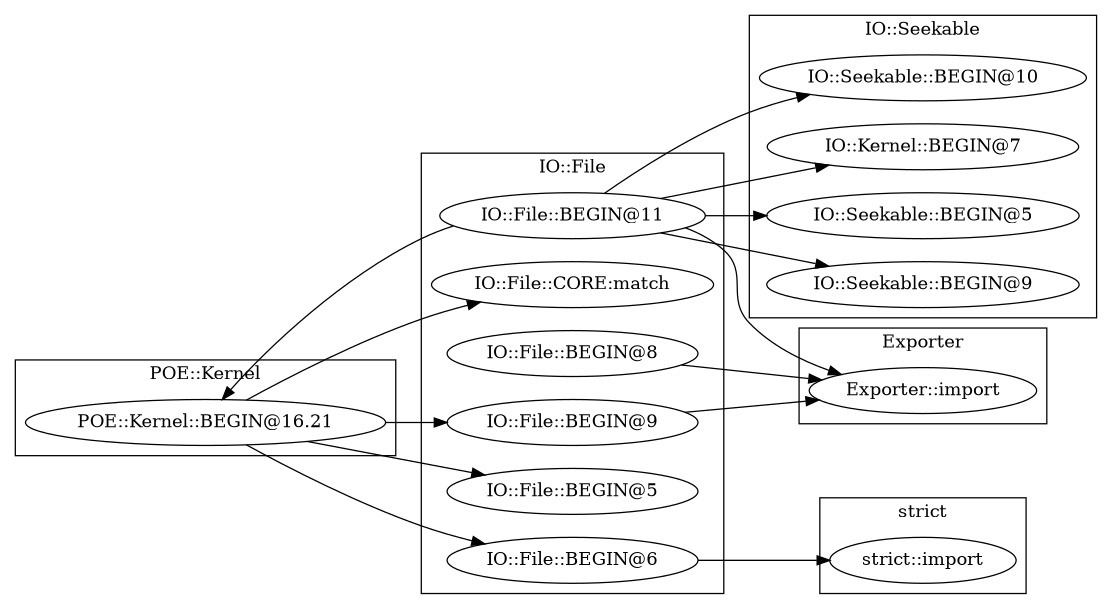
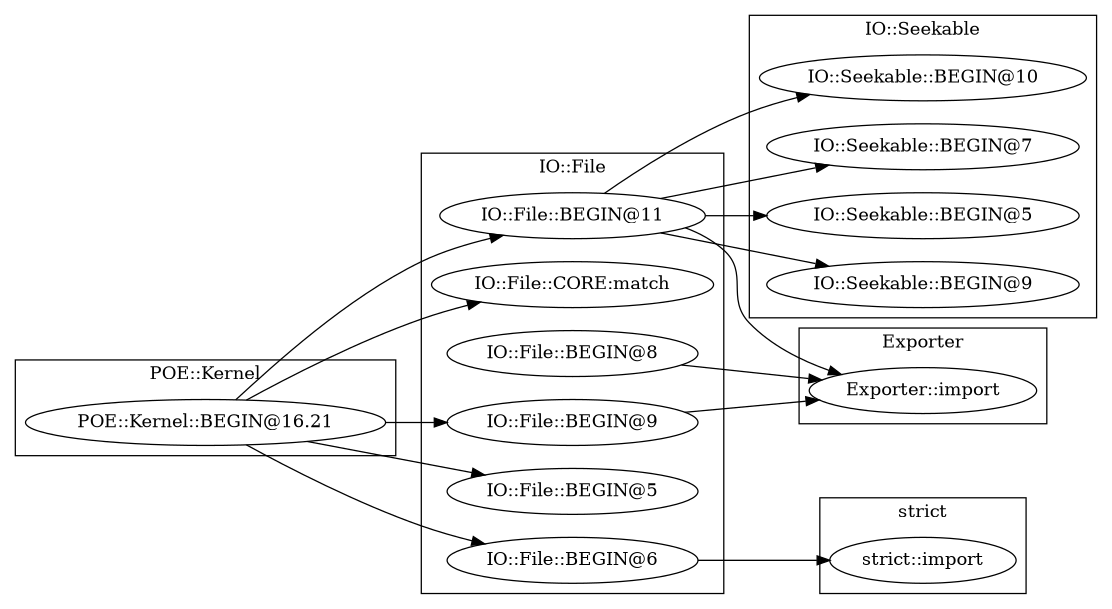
node "IO::Kernel::BEGIN@7": label "IO::Kernel::BEGIN@7" -> "IO::Seekable::BEGIN@7"
edge "IO::File::BEGIN@11" -> "POE::Kernel::BEGIN@16.21": reversed
